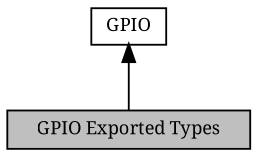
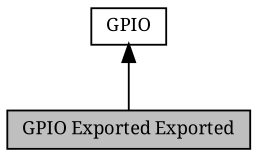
node "GPIO Exported Types": label "GPIO Exported Types" -> "GPIO Exported Exported"
